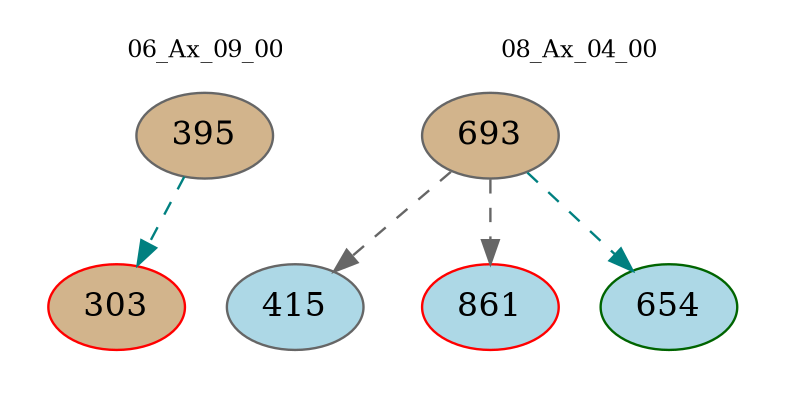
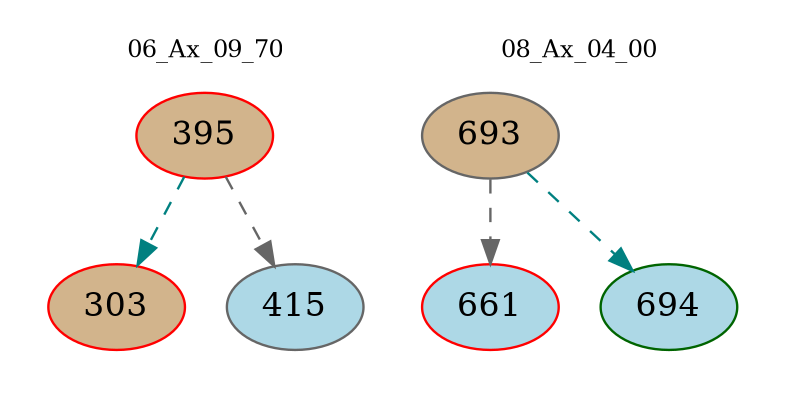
cluster "06_Ax_09_00": label "06_Ax_09_00" -> "06_Ax_09_70"
node "395": color gray40 -> red
edge "693" -> "415": now "395" -> "415"
node "861": label "861" -> "661"
node "654": label "654" -> "694"
